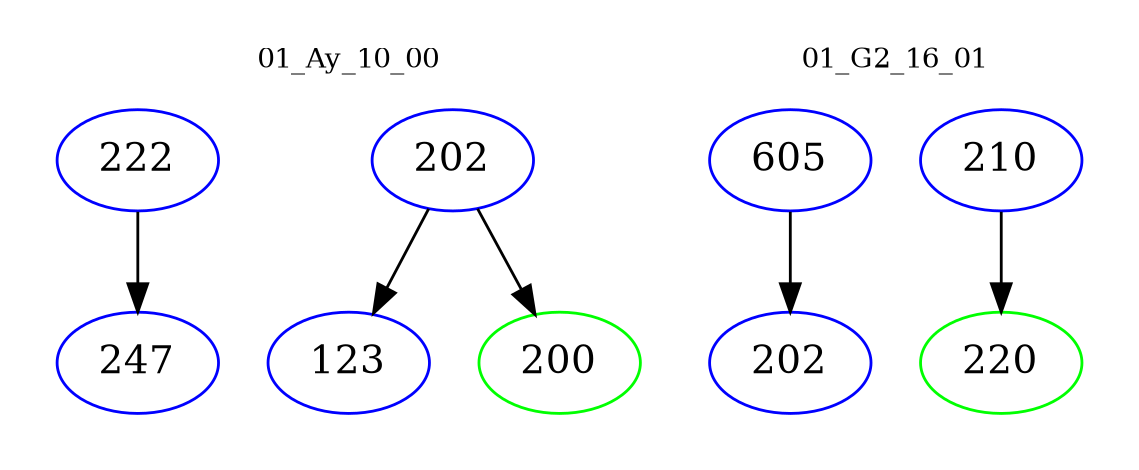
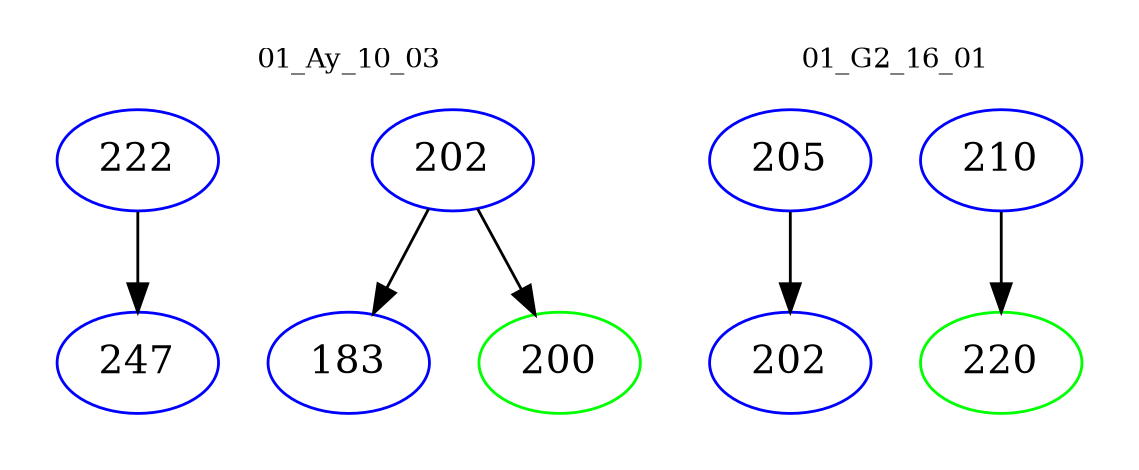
cluster "01_Ay_10_00": label "01_Ay_10_00" -> "01_Ay_10_03"
node "605": label "605" -> "205"
node "123": label "123" -> "183"
